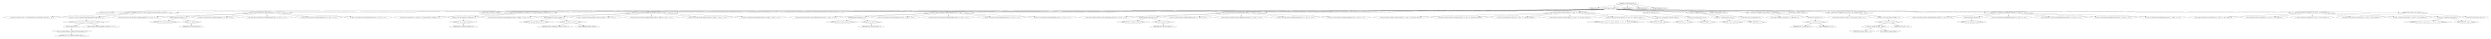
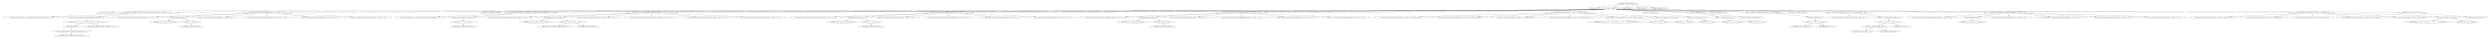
node "(IDENTIFIER,checksum,long checksum = crc.getValue())": removed
